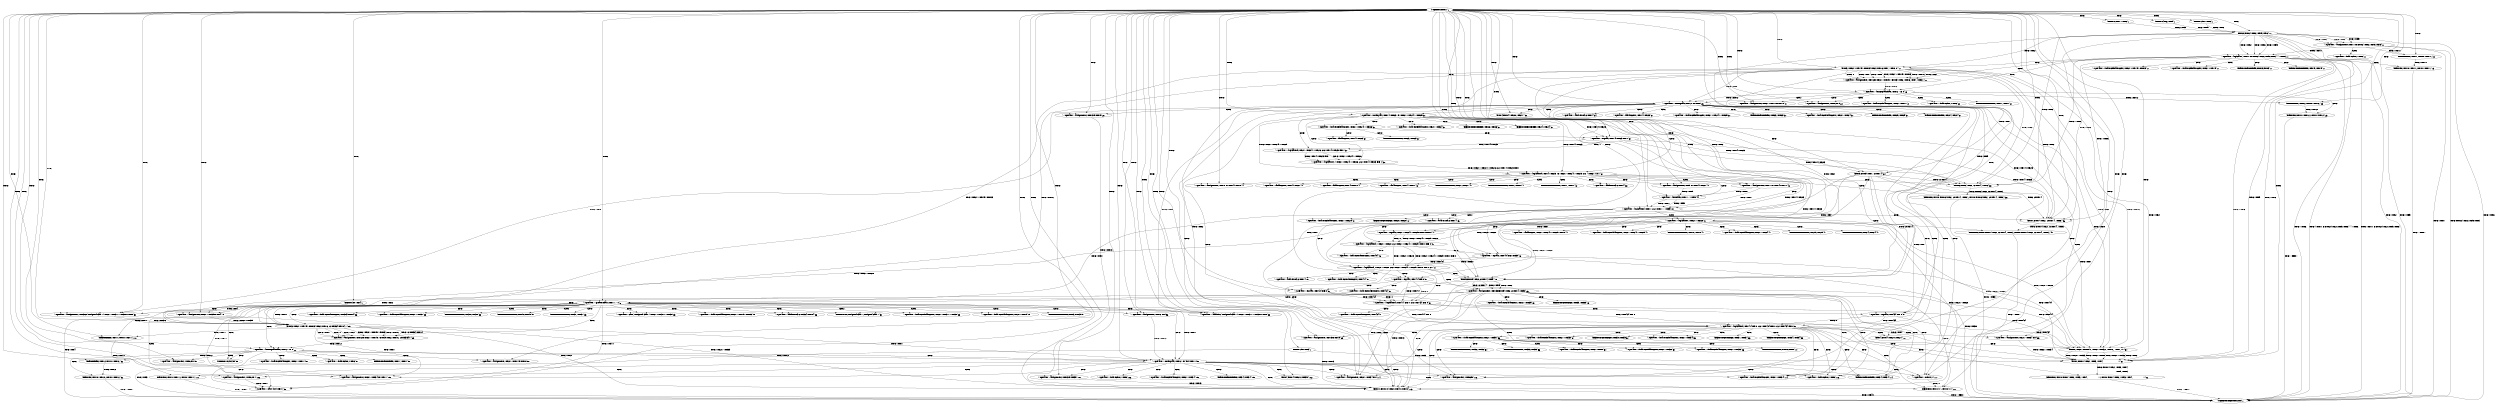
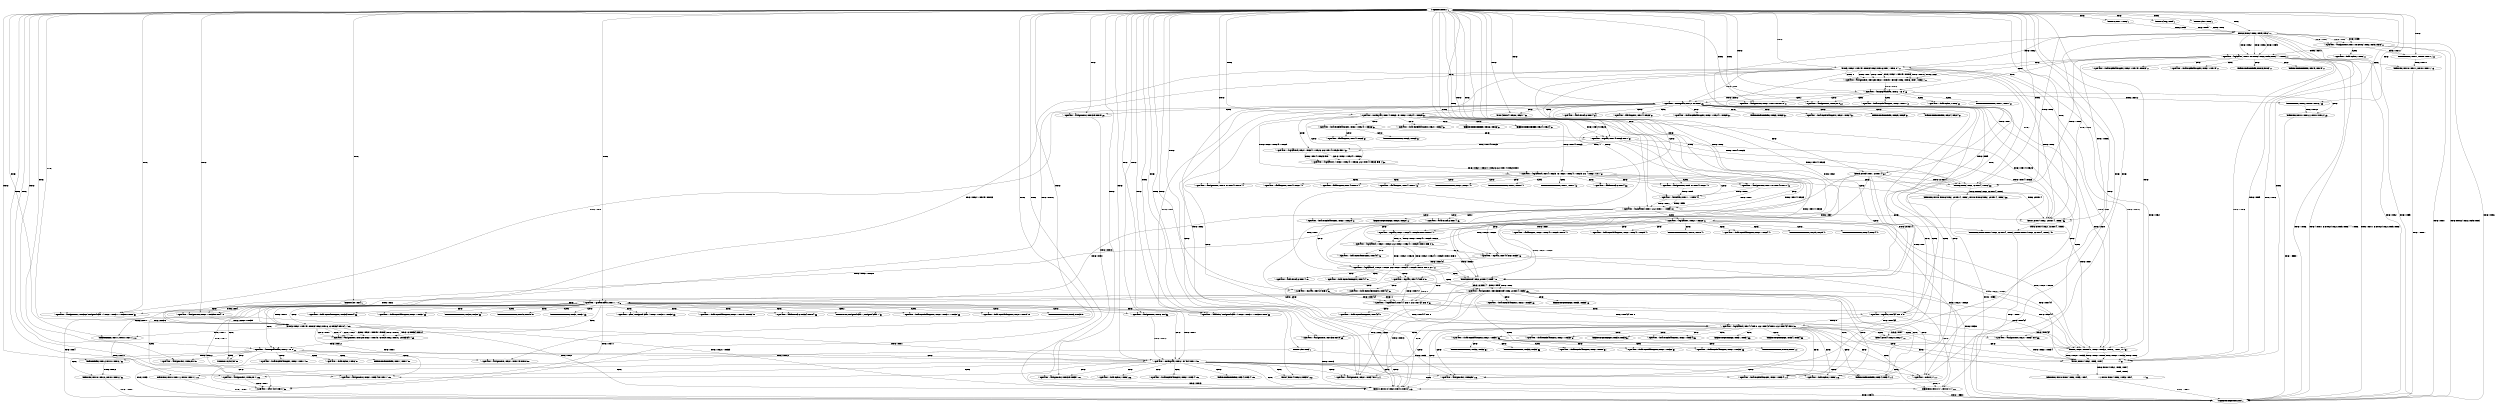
edge "(FUN3,VAR2->VAR15->FUN3(VAR2,VAR16,VAR7, VAR8, 0))" -> "(FUN6,FUN6(VAR2, &VAR14, VAR6))": label "DDG: VAR2" -> "DDG: 1"
edge "(METHOD,FUN1)" -> "(FUN5,FUN5(VAR7, &VAR14))": removed, label "DDG:"
